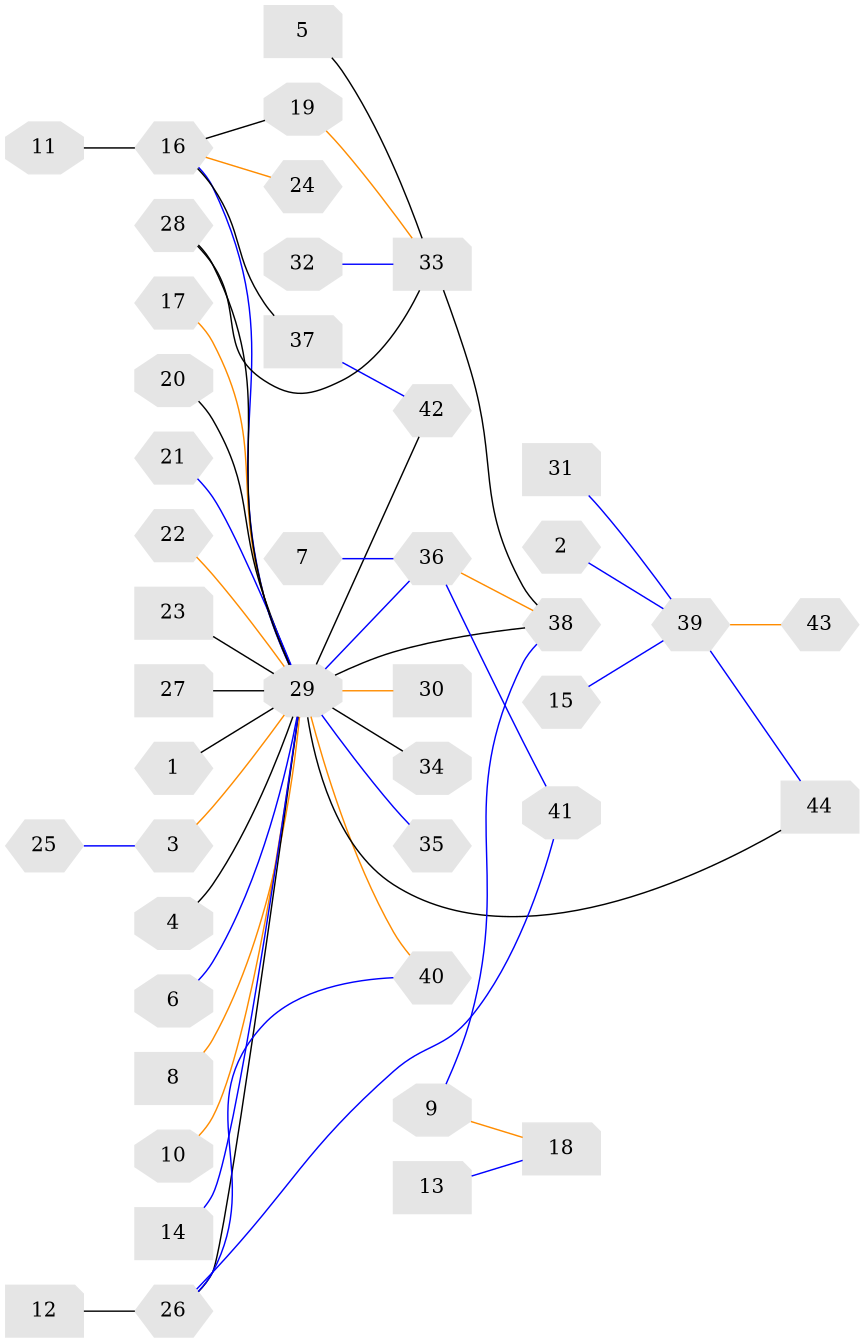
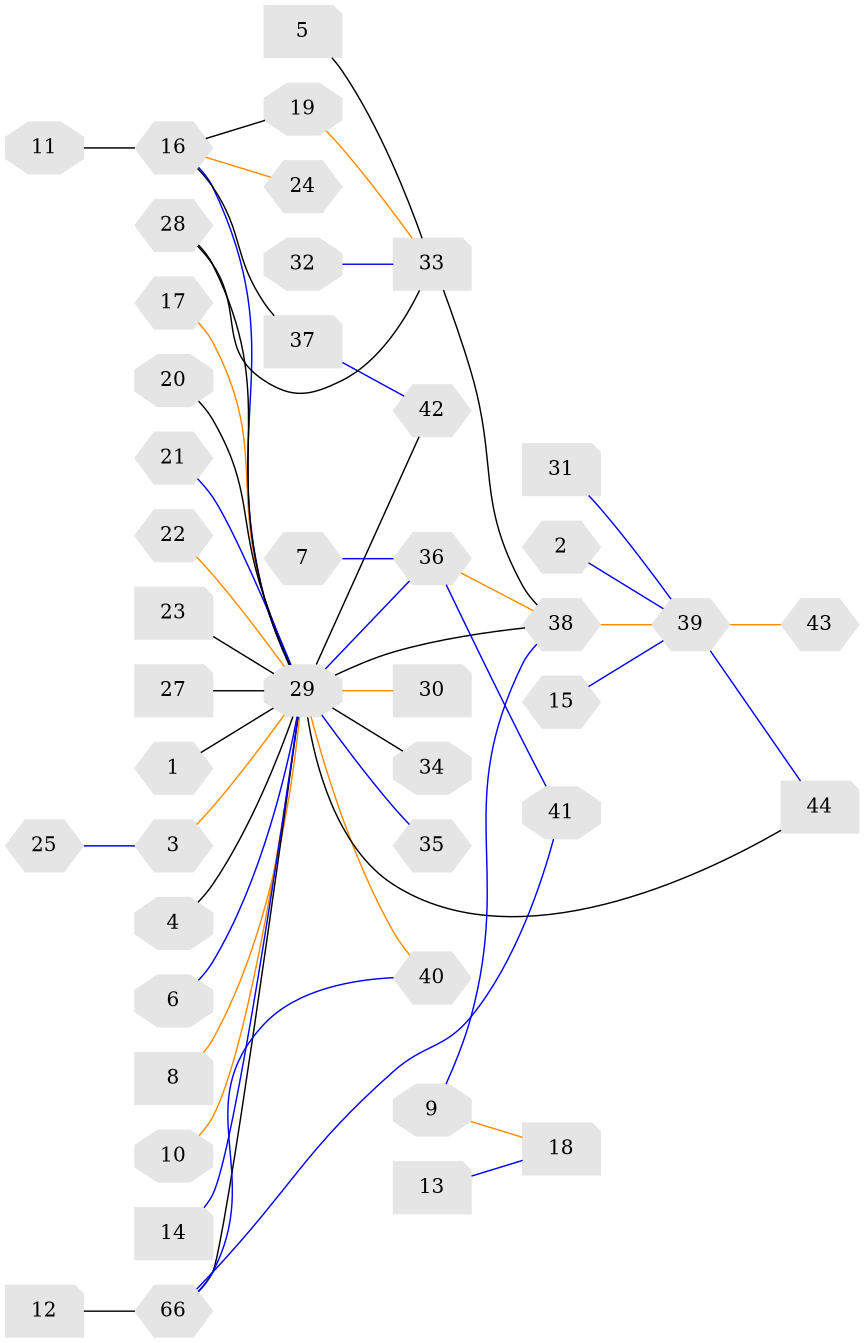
edge "38" -- "39": added
node "26": label "26" -> "66"
